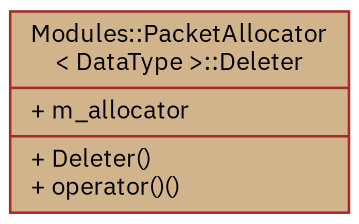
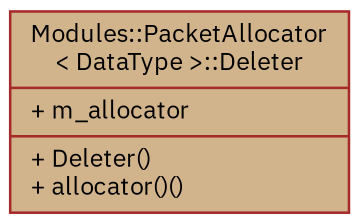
node "Modules::PacketAllocator": text "+ operator()()" -> "+ allocator()()"
